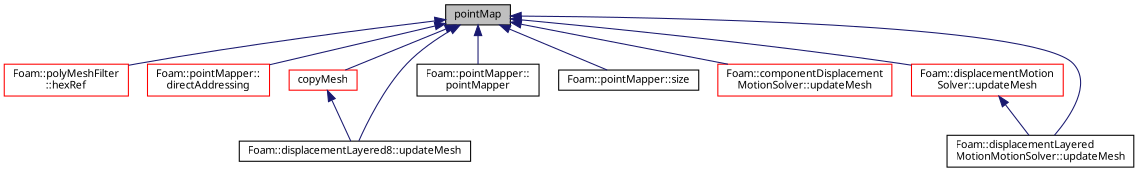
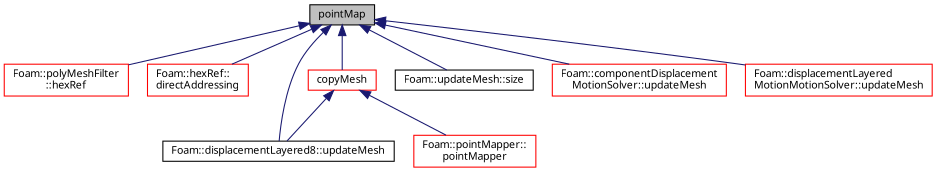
edge "Foam::pointMapper:: pointMapper" -> "pointMap": now "Foam::pointMapper:: pointMapper" -> "copyMesh"
node "Foam::pointMapper:: directAddressing": label "Foam::pointMapper:: directAddressing" -> "Foam::hexRef:: directAddressing"
node "Foam::pointMapper:: pointMapper": color black -> red
node "Foam::pointMapper::size": label "Foam::pointMapper::size" -> "Foam::updateMesh::size"
node "Foam::displacementMotion Solver::updateMesh": removed
node "Foam::displacementLayered MotionMotionSolver::updateMesh": color black -> red
